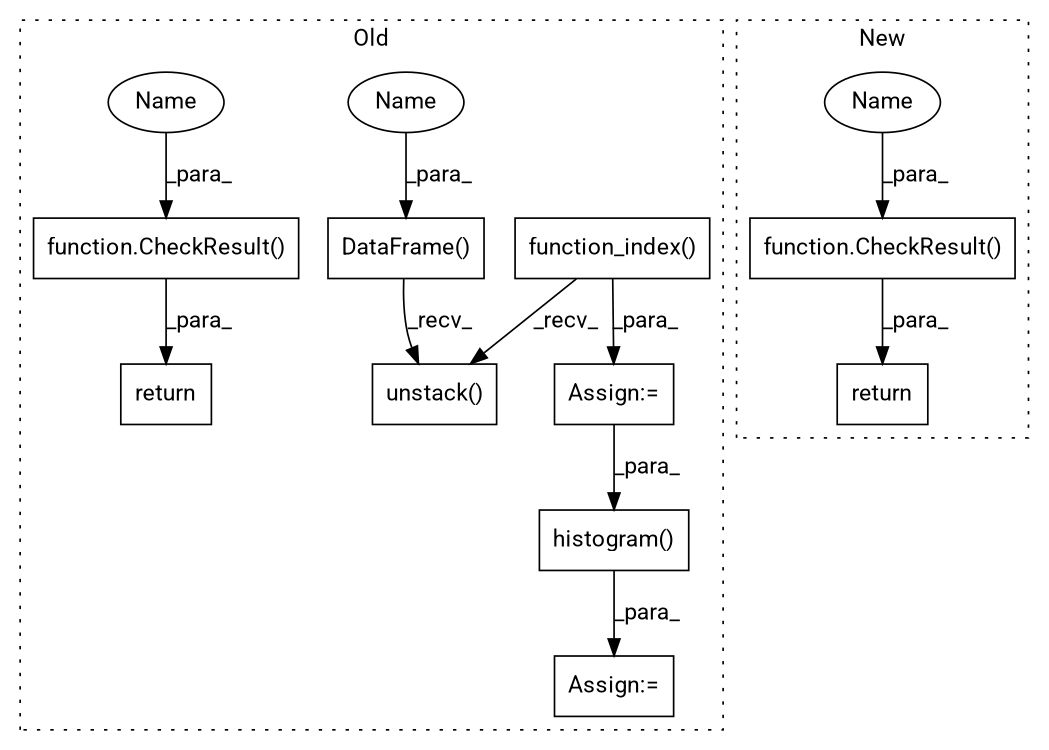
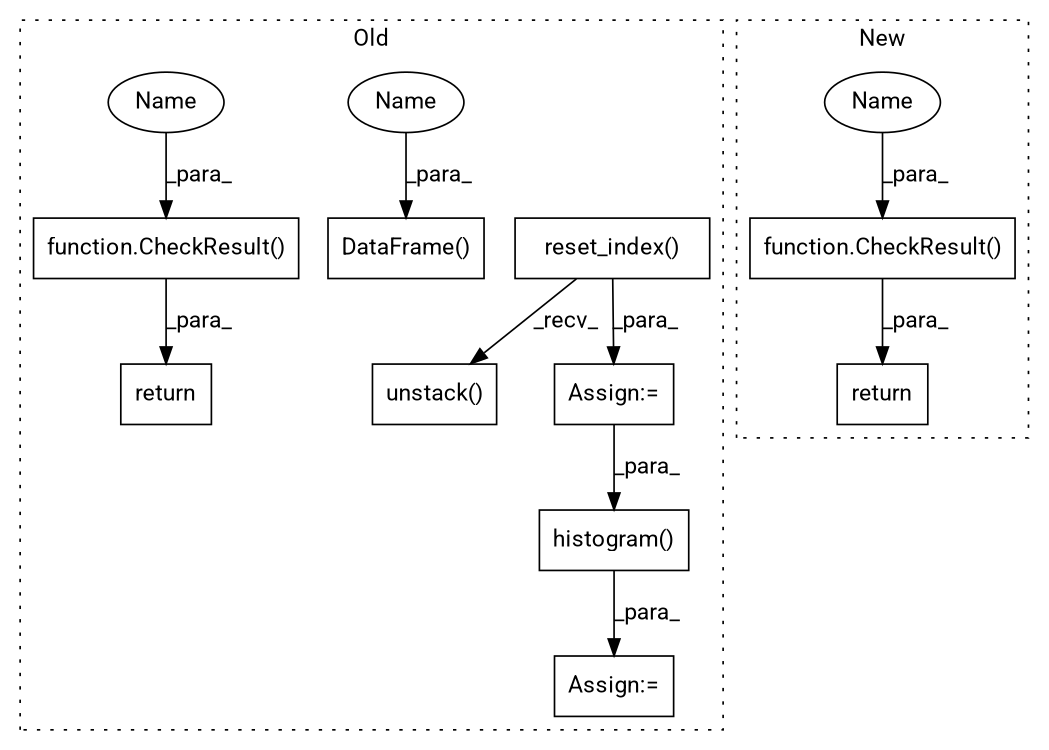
node "function_index()": label "function_index()" -> "reset_index()"
edge "DataFrame()" -> "unstack()": removed, label "_recv_"
